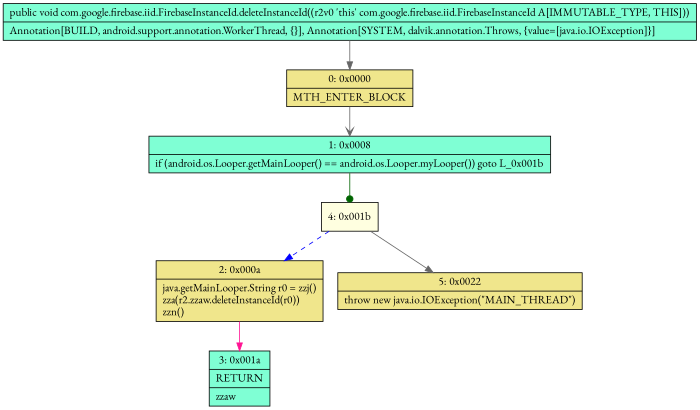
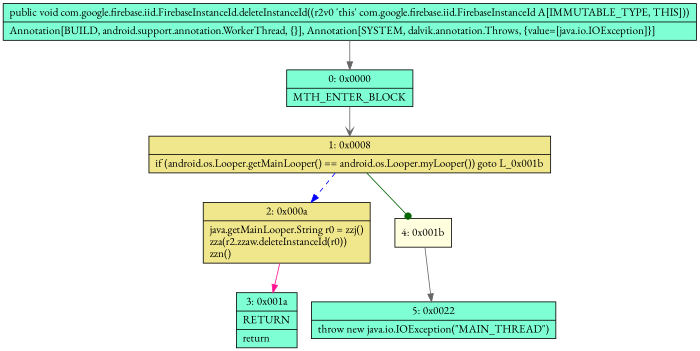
node "0: 0x0000": fillcolor khaki -> aquamarine
node "1: 0x0008": fillcolor aquamarine -> khaki
edge "4: 0x001b" -> "2: 0x000a": now "1: 0x0008" -> "2: 0x000a"
node "5: 0x0022": fillcolor khaki -> aquamarine
node "3: 0x001a": text "zzaw" -> "return"
